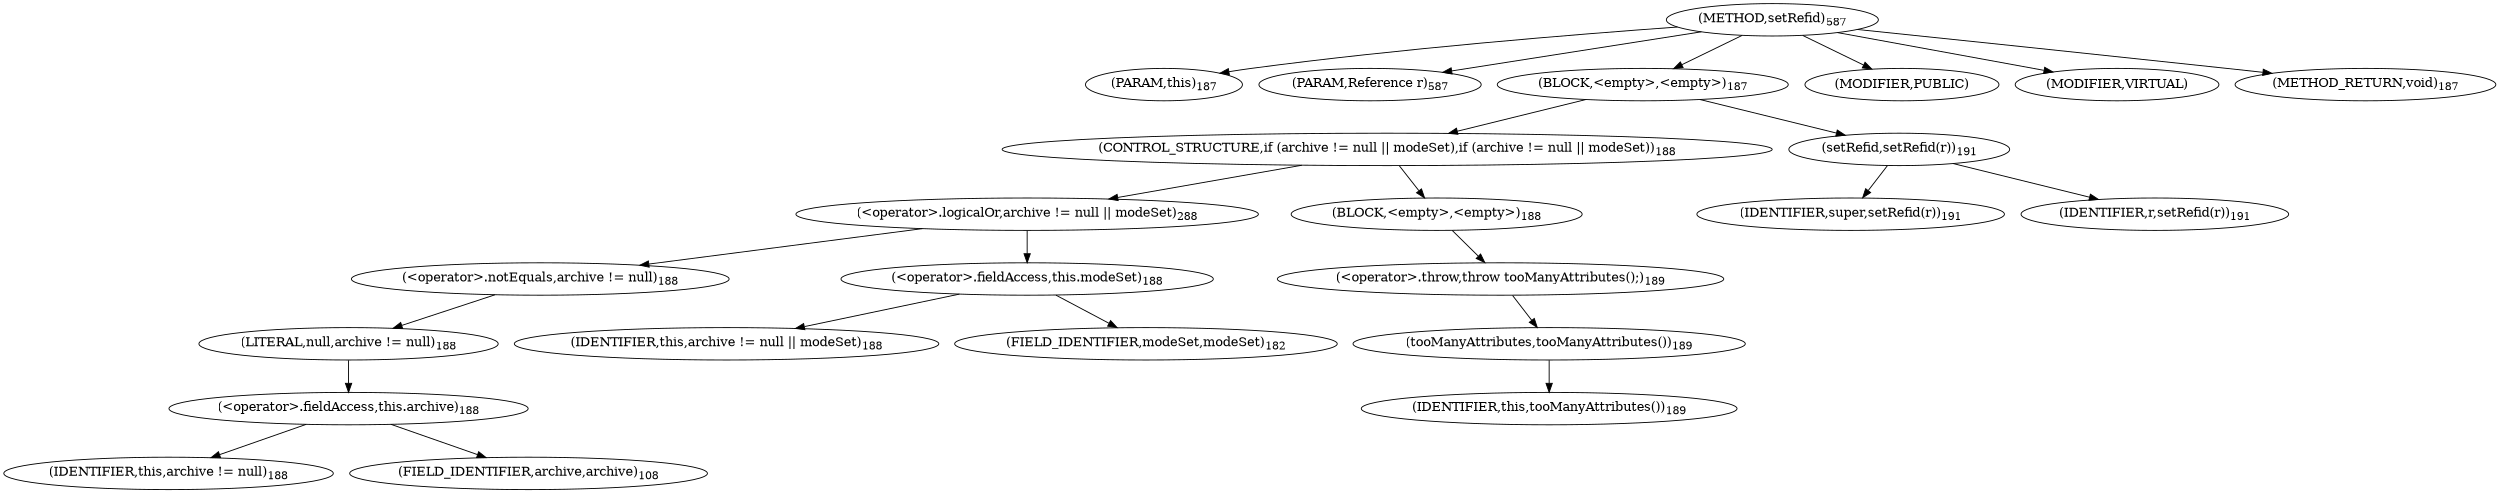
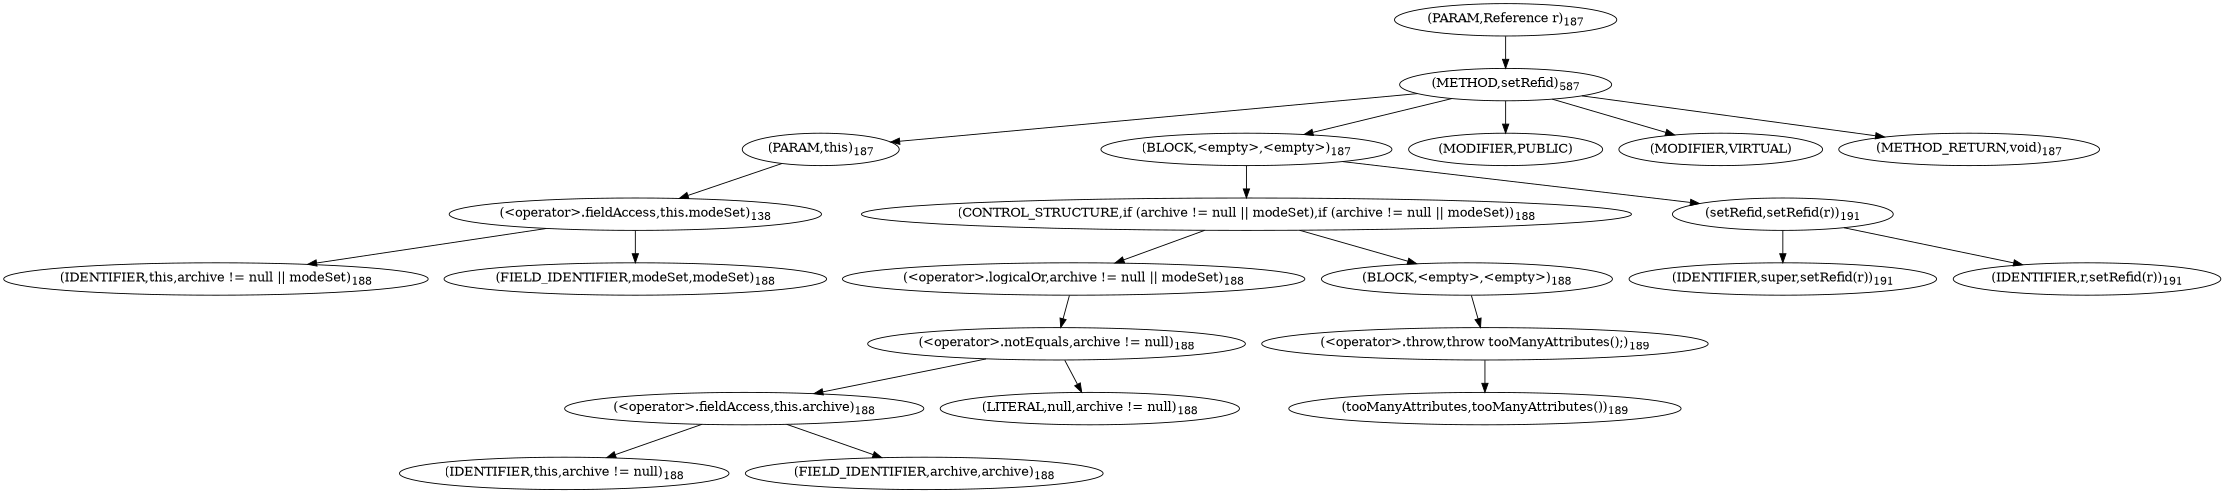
edge "(METHOD,setRefid)" -> "(PARAM,Reference r)": reversed
node "(PARAM,Reference r)": text "587" -> "187"
node "(<operator>.logicalOr,archive != null || modeSet)": text "288" -> "188"
edge "(<operator>.logicalOr,archive != null || modeSet)" -> "(<operator>.fieldAccess,this.modeSet)": now "(PARAM,this)" -> "(<operator>.fieldAccess,this.modeSet)"
node "(<operator>.fieldAccess,this.modeSet)": text "188" -> "138"
node "(FIELD_IDENTIFIER,modeSet,modeSet)": text "182" -> "188"
edge "(LITERAL,null,archive != null)" -> "(<operator>.fieldAccess,this.archive)": now "(<operator>.notEquals,archive != null)" -> "(<operator>.fieldAccess,this.archive)"
node "(IDENTIFIER,this,tooManyAttributes())": removed
node "(FIELD_IDENTIFIER,archive,archive)": text "108" -> "188"
